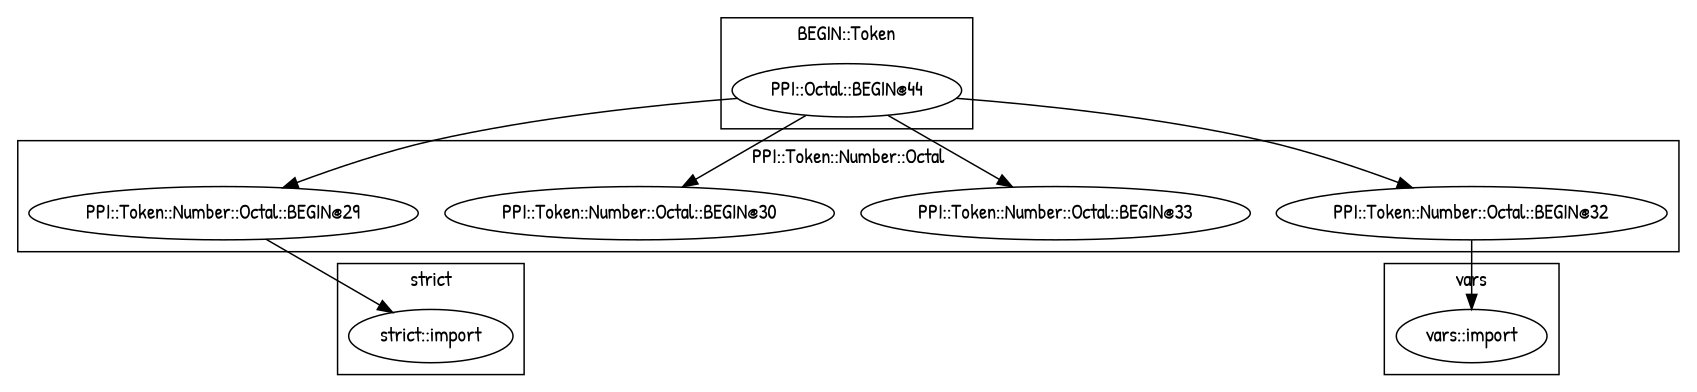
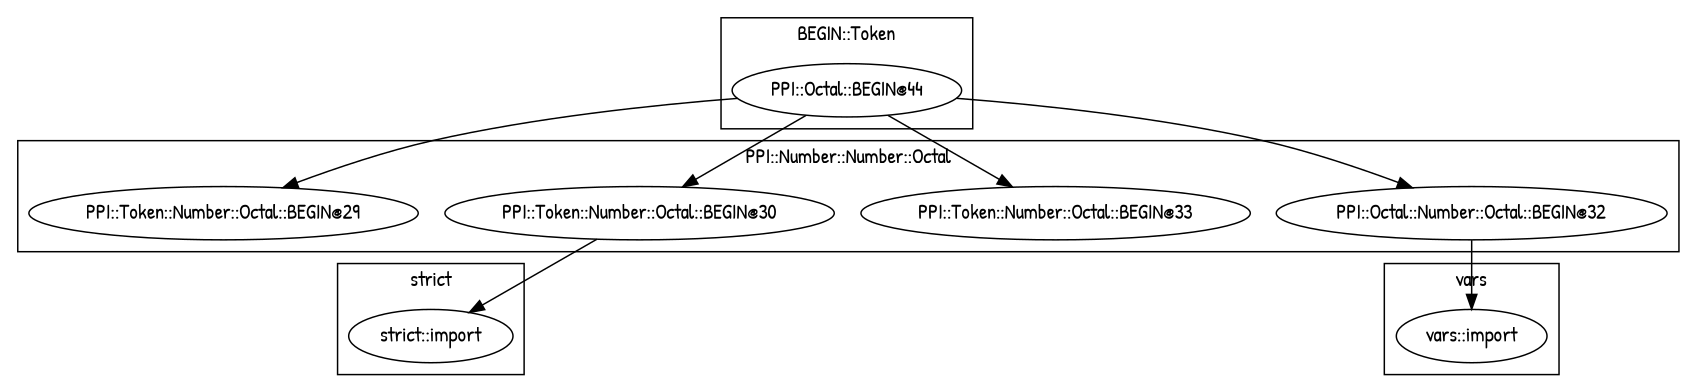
cluster "PPI::Token::Number::Octal": label "PPI::Token::Number::Octal" -> "PPI::Number::Number::Octal"
node "PPI::Token::Number::Octal::BEGIN@32": label "PPI::Token::Number::Octal::BEGIN@32" -> "PPI::Octal::Number::Octal::BEGIN@32"
edge "PPI::Token::Number::Octal::BEGIN@29" -> "strict::import": now "PPI::Token::Number::Octal::BEGIN@30" -> "strict::import"
